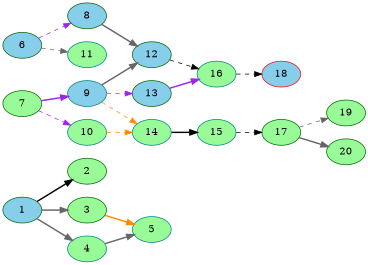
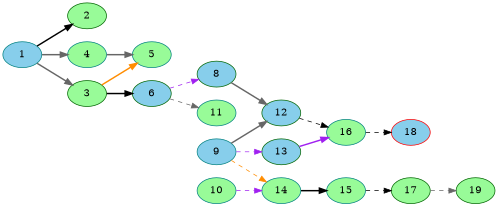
edge "3" -> "6": added
node "7": removed
edge "10" -> "14": color darkorange -> purple
node "20": removed
node "1": color darkgreen -> teal
